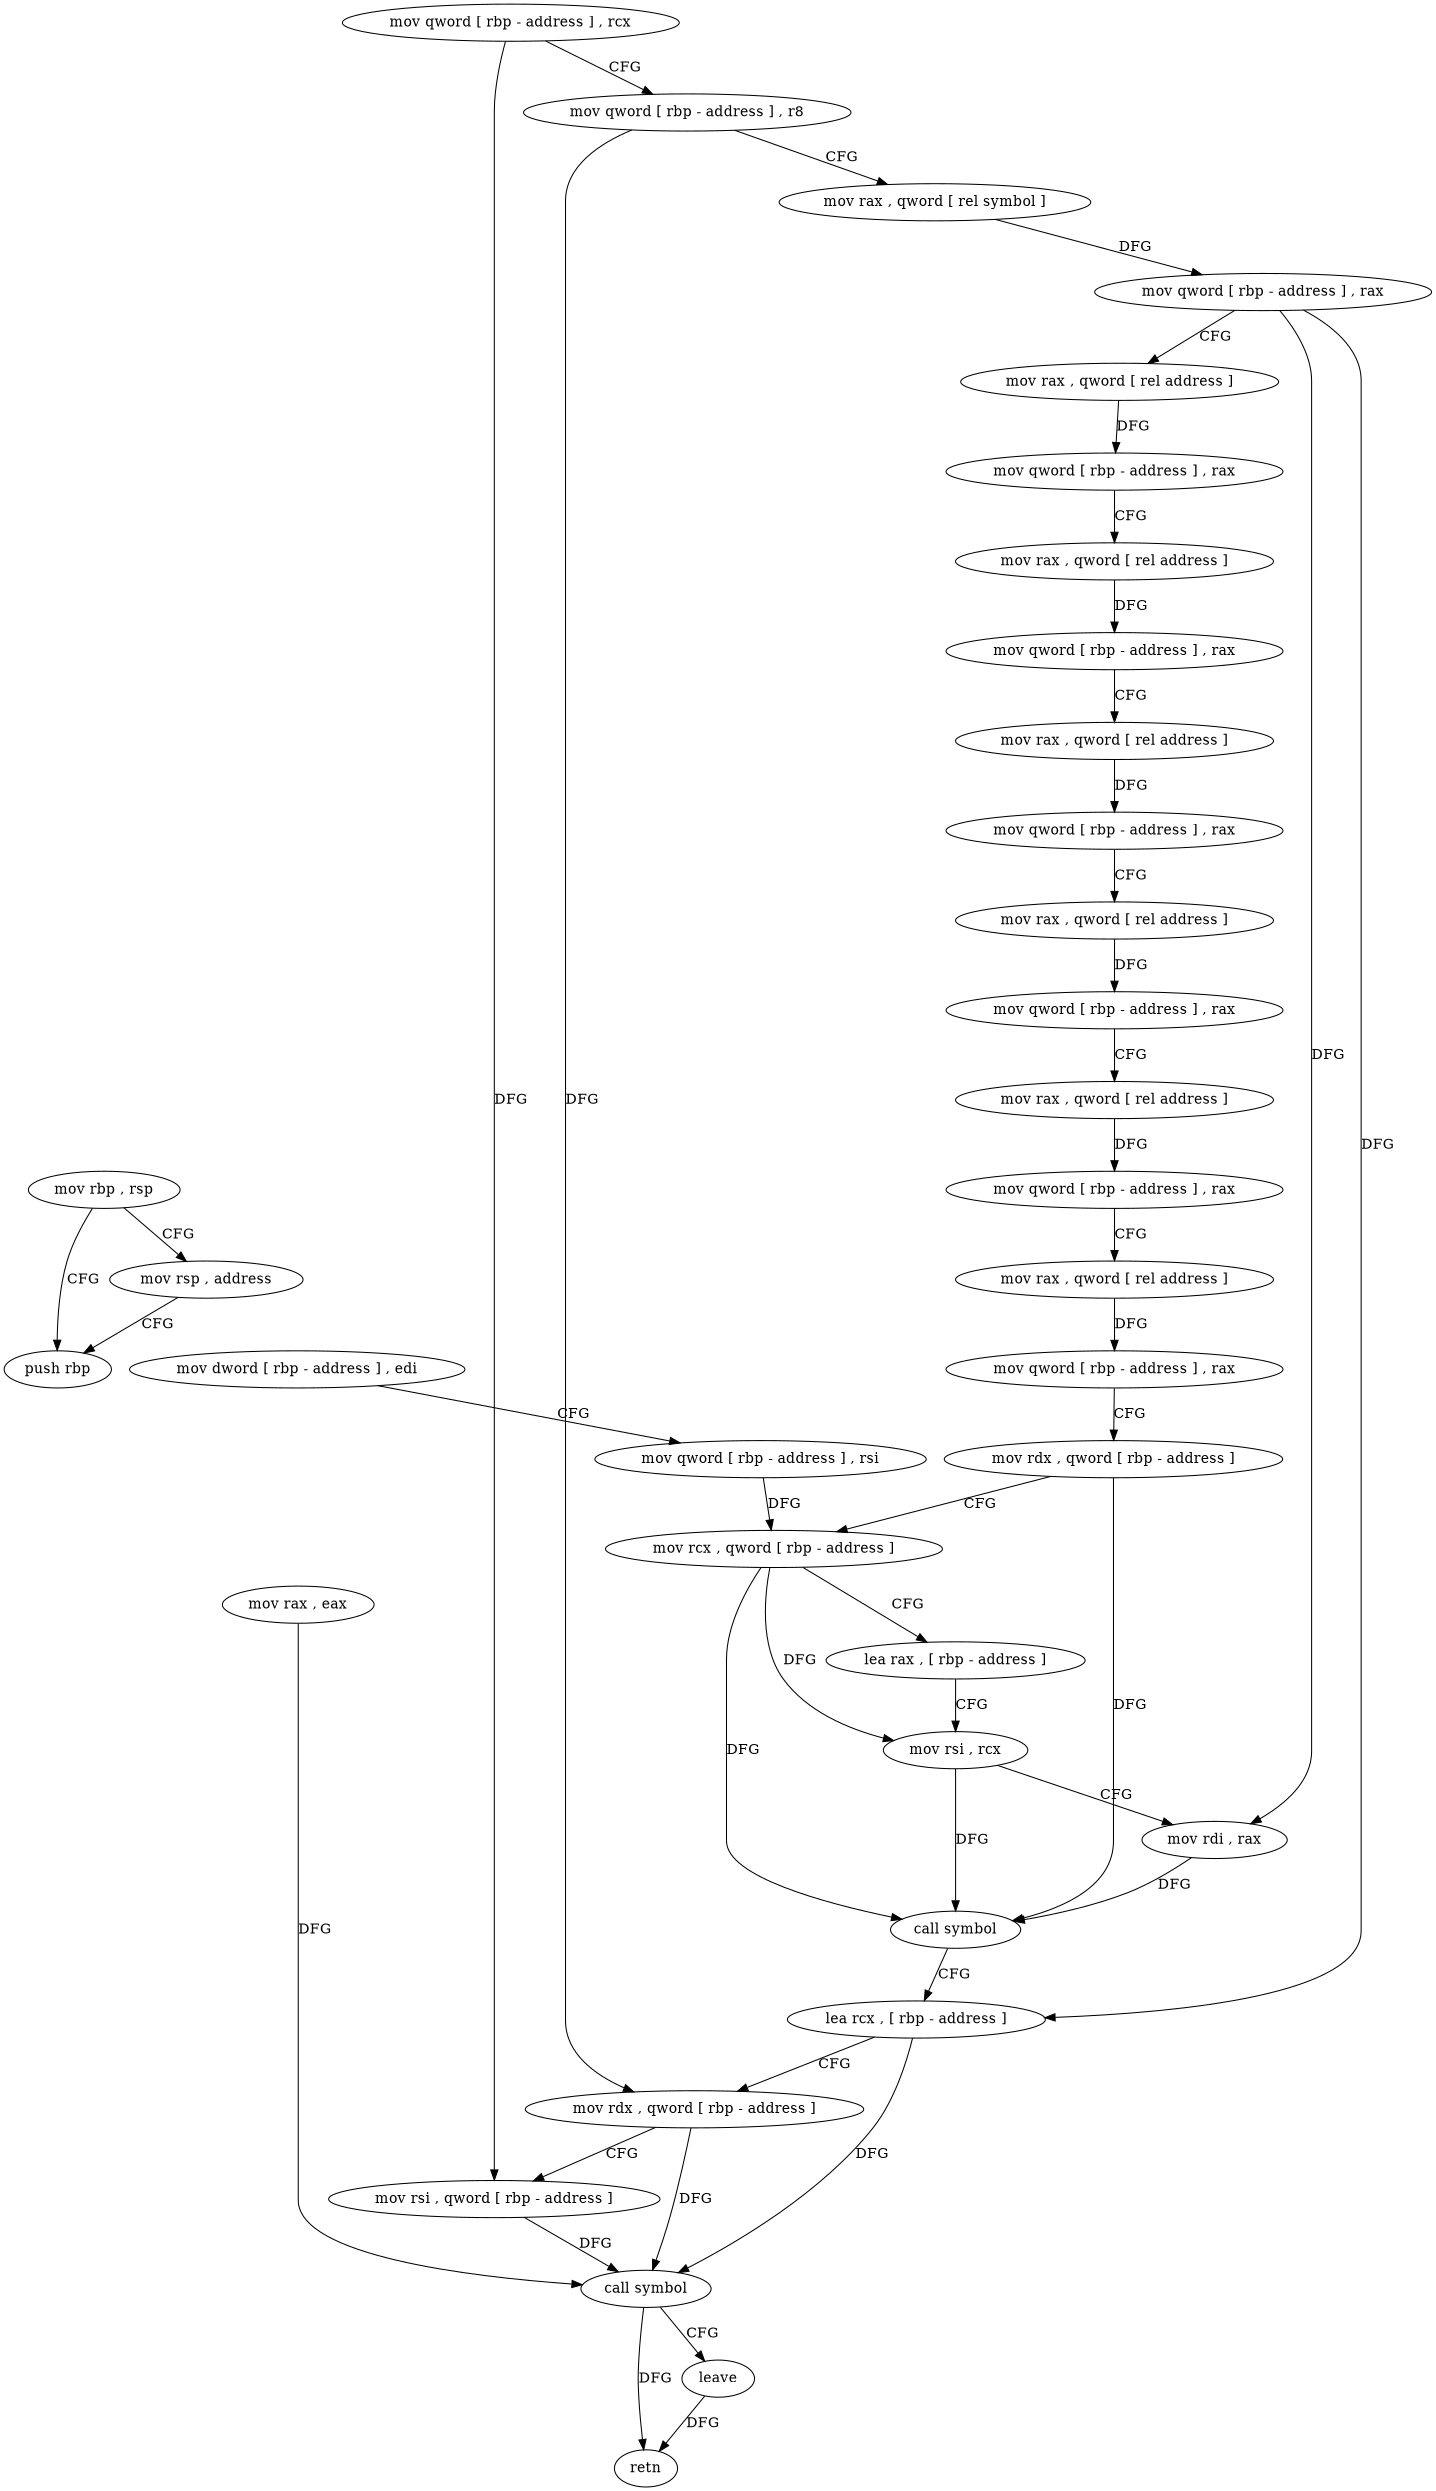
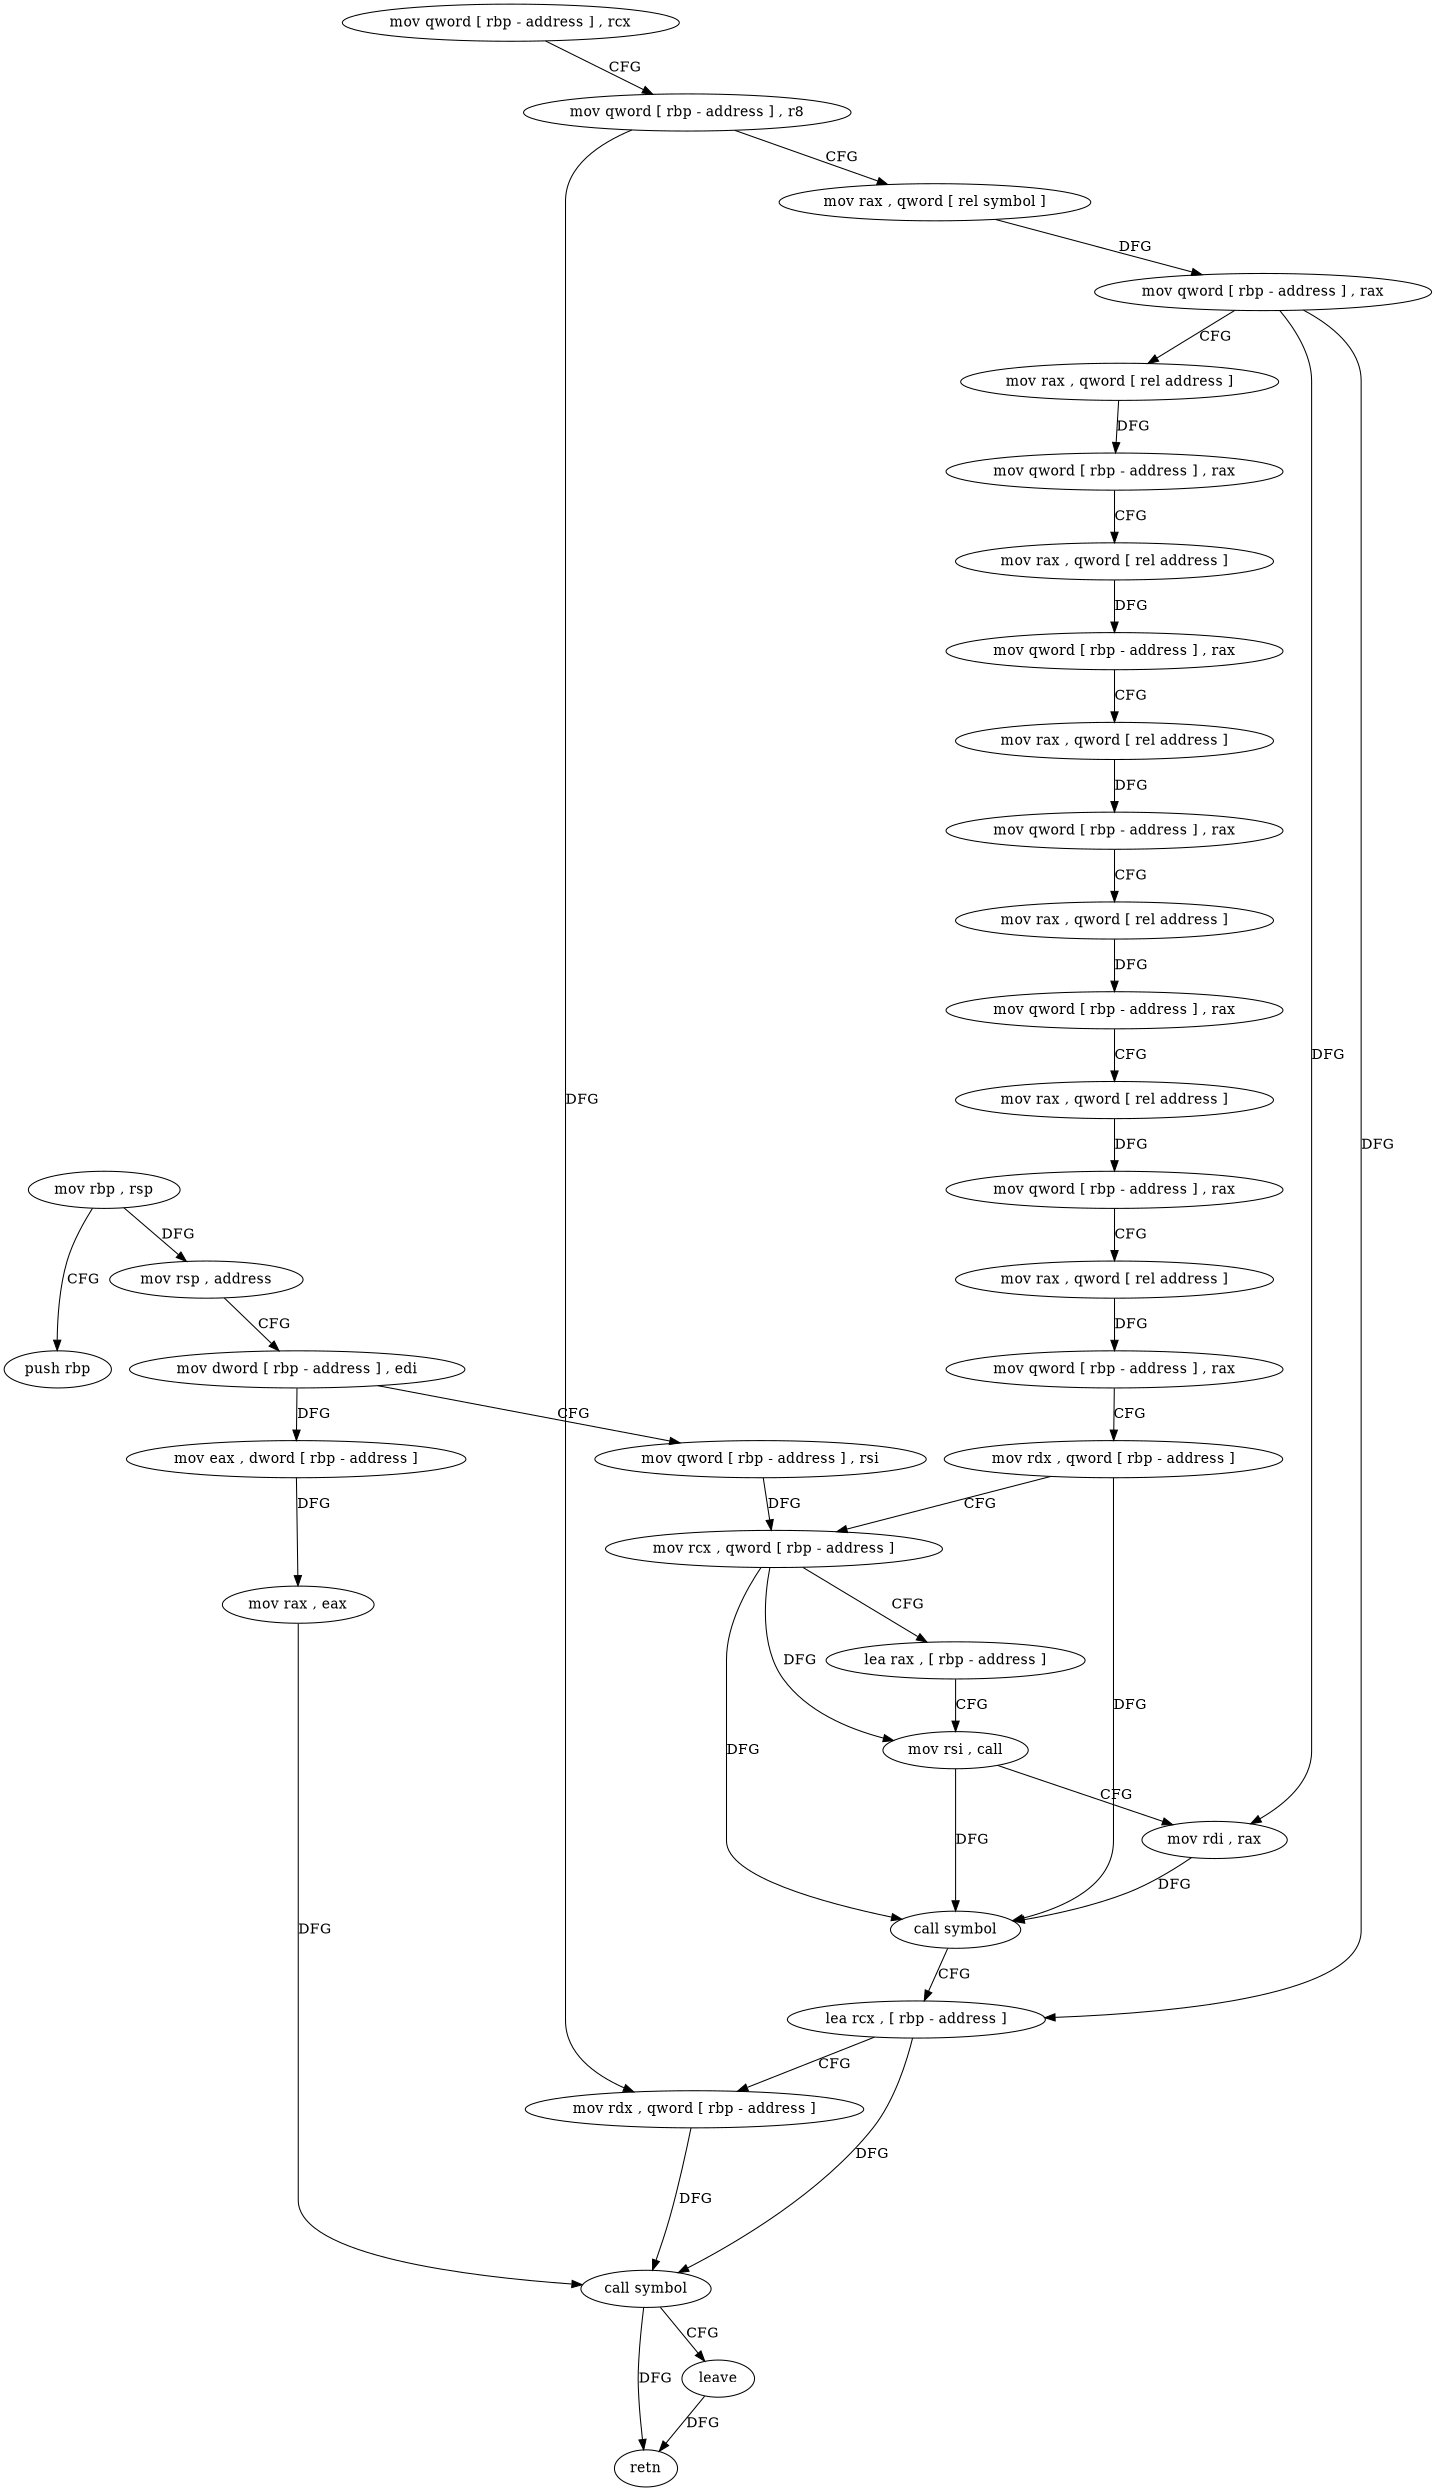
edge "mov rbp , rsp" -> "mov rsp , address": label "CFG" -> "DFG"
edge "mov rsp , address" -> "push rbp": now "mov rsp , address" -> "mov dword [ rbp - address ] , edi"
node "mov eax , dword [ rbp - address ]": added
node "mov rsi , rcx": label "mov rsi , rcx" -> "mov rsi , call"
node "mov rsi , qword [ rbp - address ]": removed
